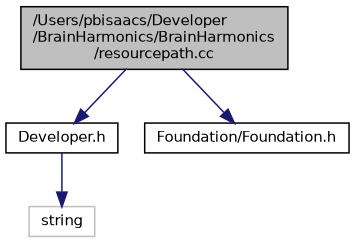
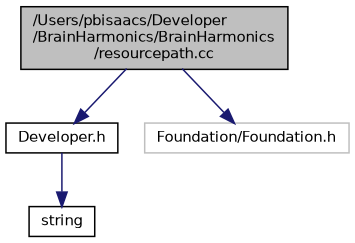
node "Foundation/Foundation.h": color black -> grey75
node "string": color grey75 -> black
